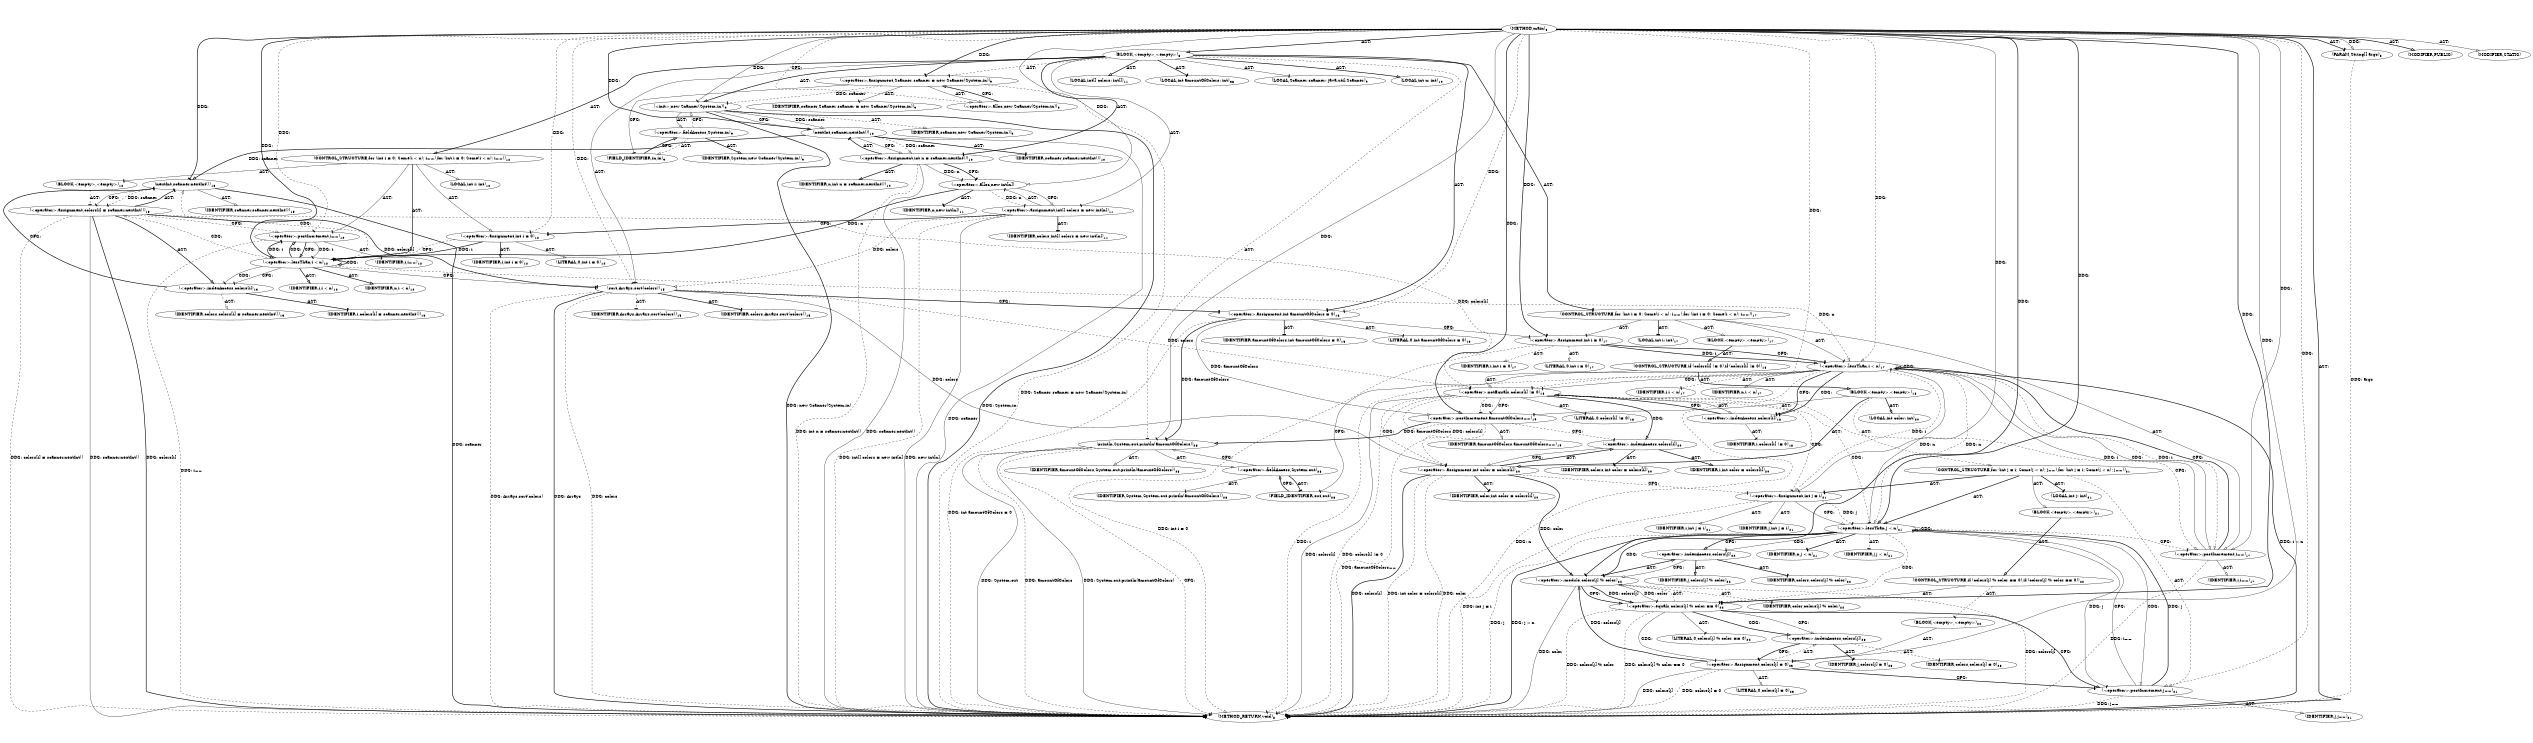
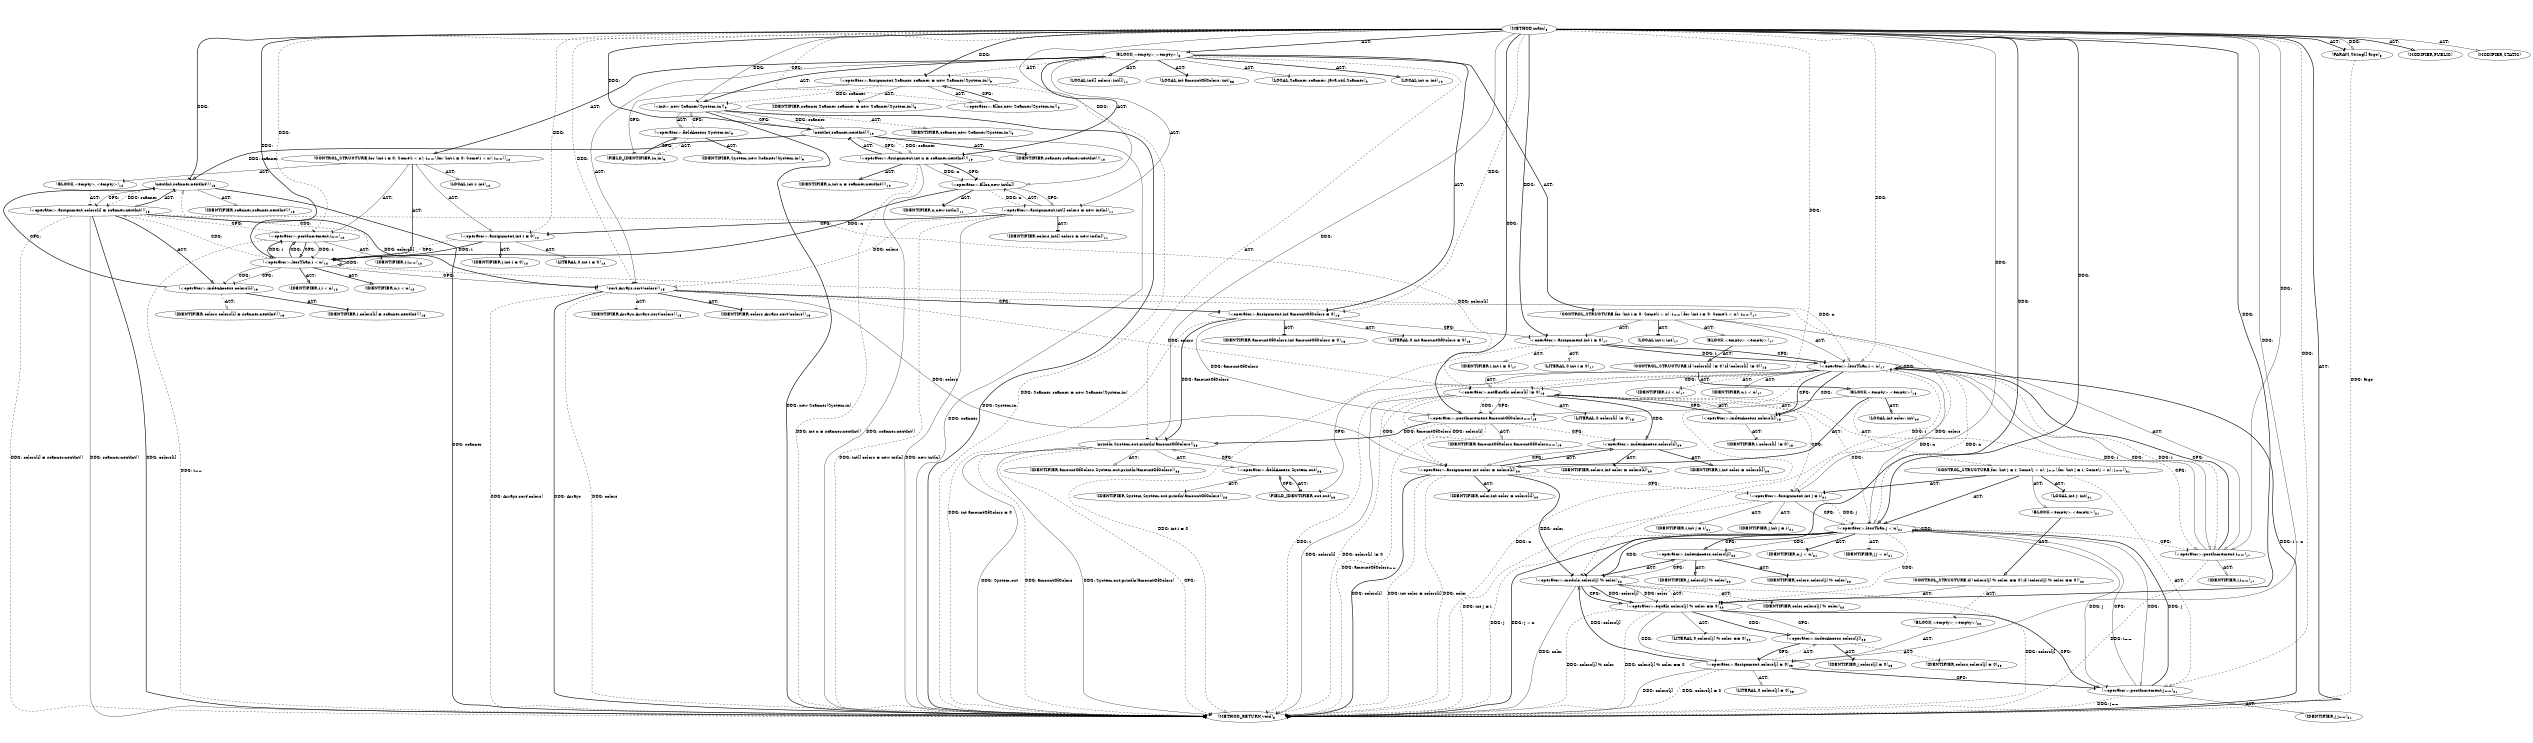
edge "(sort,Arrays.sort(colors))" -> "(<operator>.modulo,colors[j] % color)": added, label "DDG: colors"
edge "(<operator>.assignment,int color = colors[i])" -> "(<operator>.modulo,colors[j] % color)": arrowhead onormal -> tee
